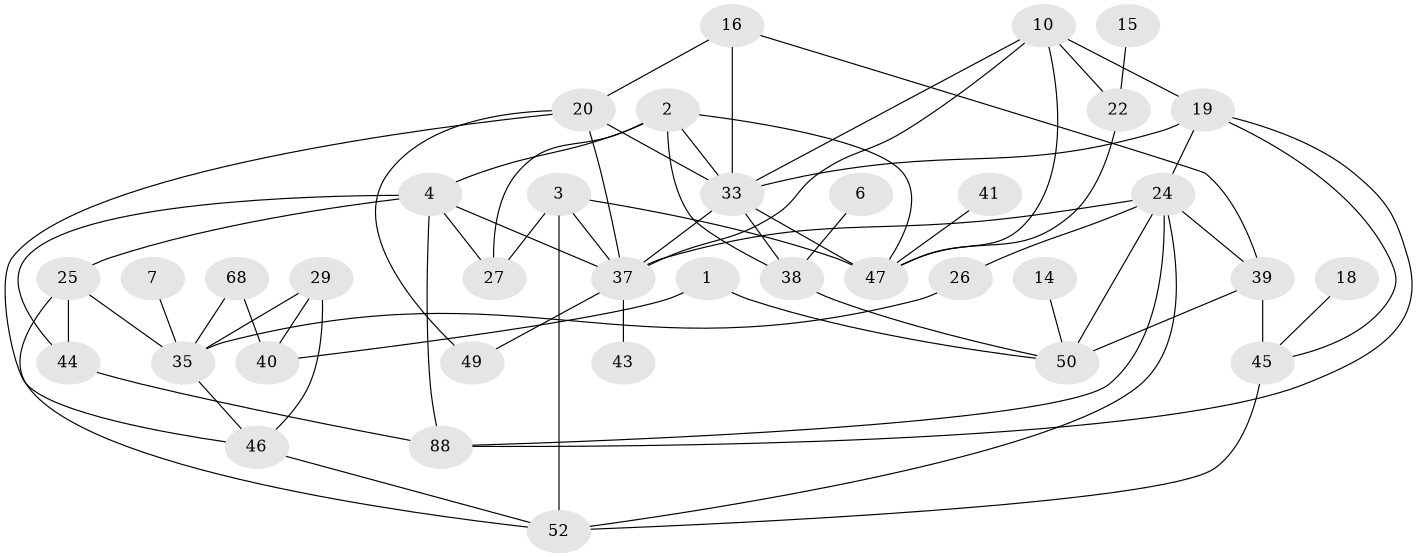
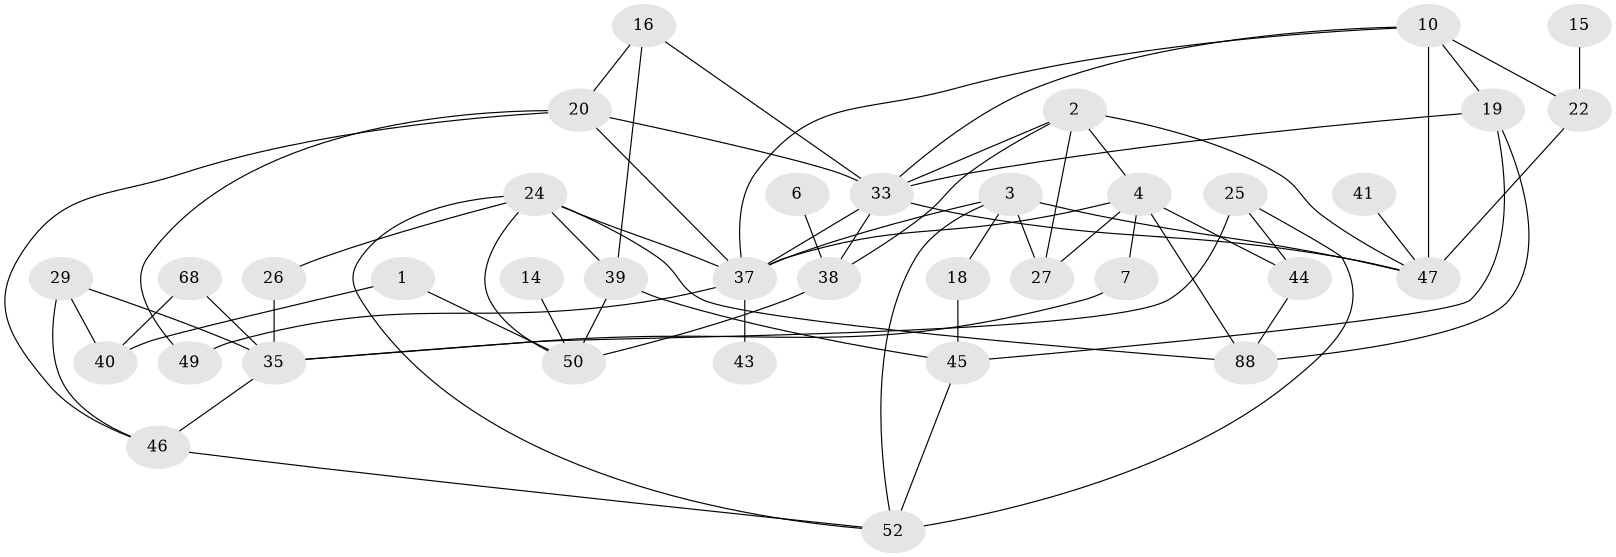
edge "19" -- "24": removed
edge "4" -- "25": now "4" -- "7"
edge "3" -- "18": added
